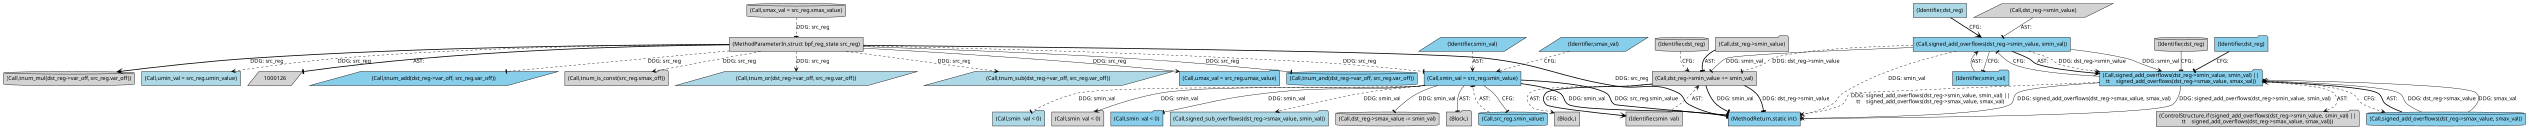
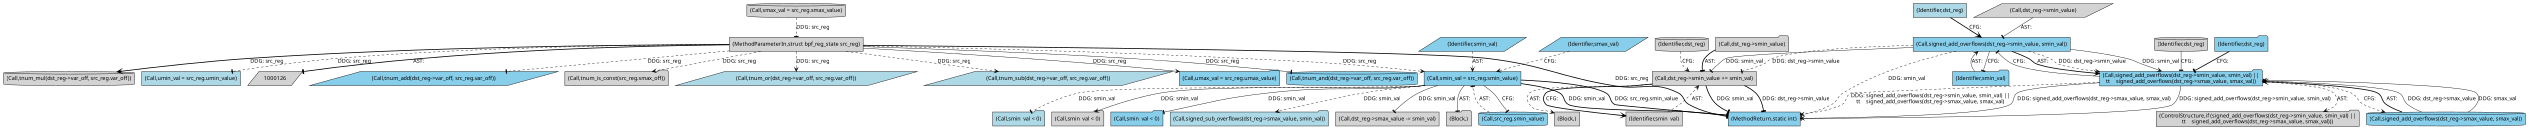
edge "(MethodParameterIn,struct bpf_reg_state src_reg)" -> "(Call,umin_val = src_reg.umin_value)": arrowhead vee -> tee
edge "(MethodParameterIn,struct bpf_reg_state src_reg)" -> "(Call,smin_val = src_reg.smin_value)": arrowhead tee -> vee
node "(Call,dst_reg->smax_value -= smin_val)": shape cylinder -> box
